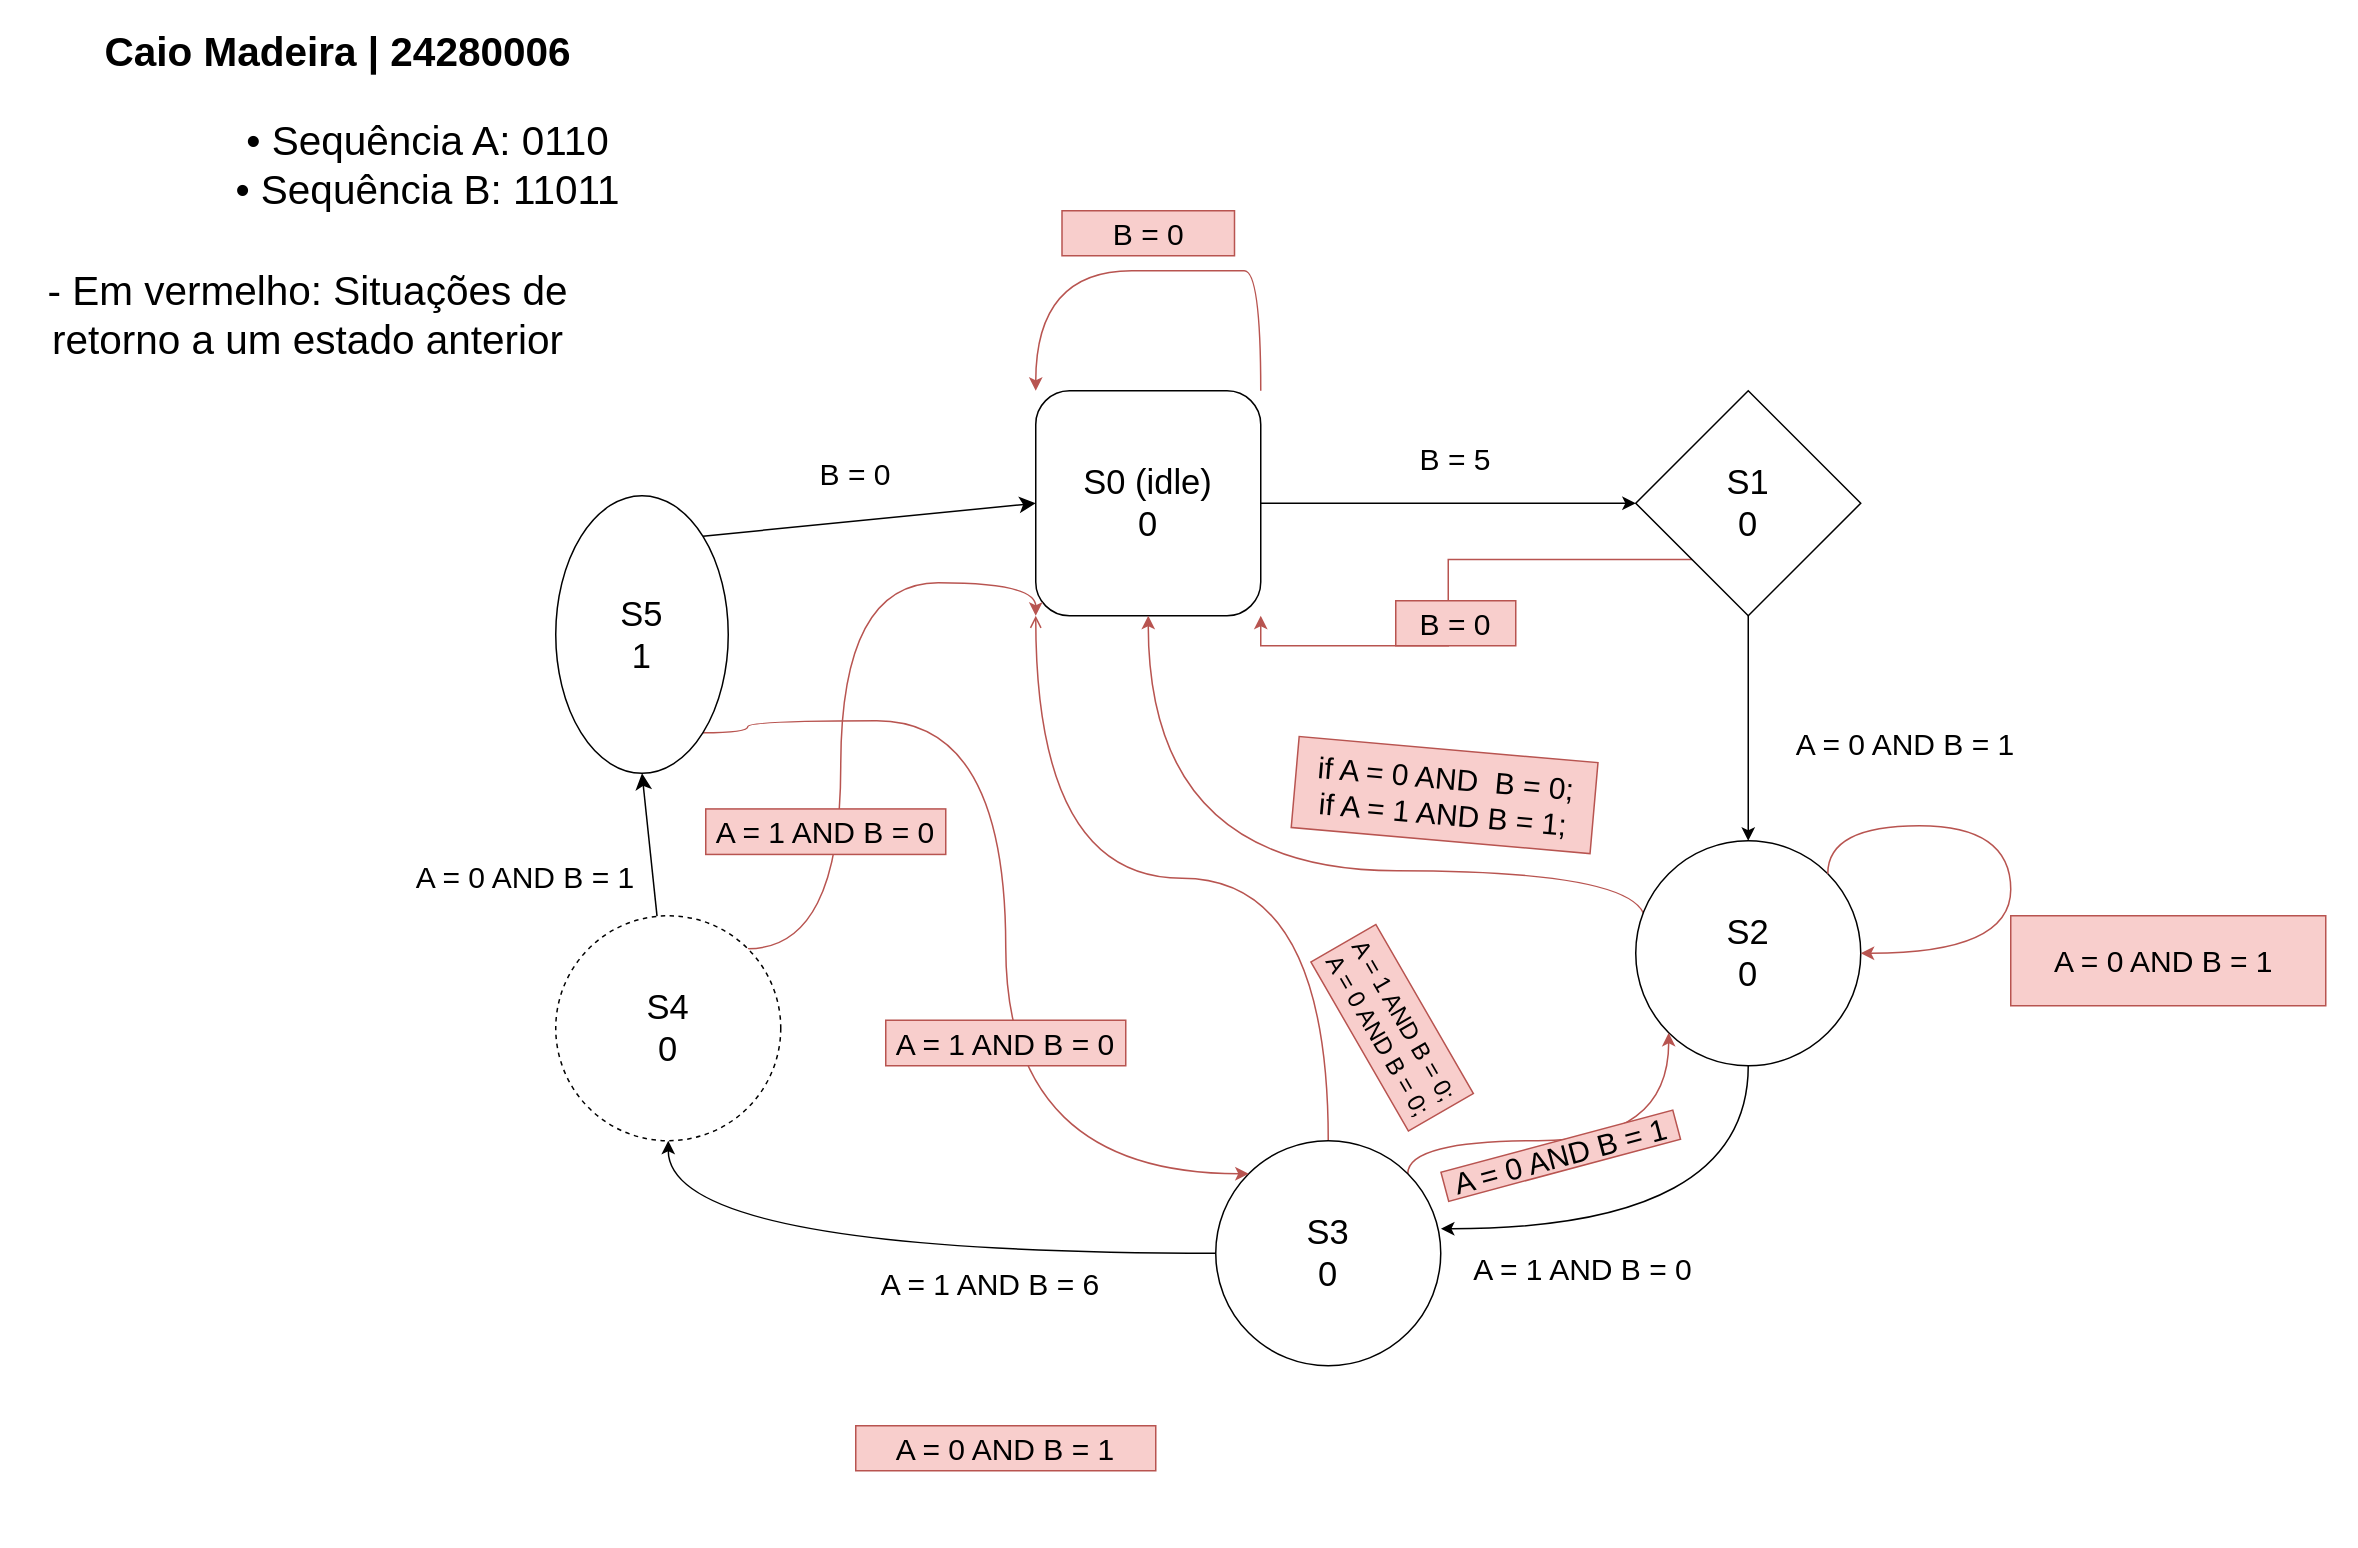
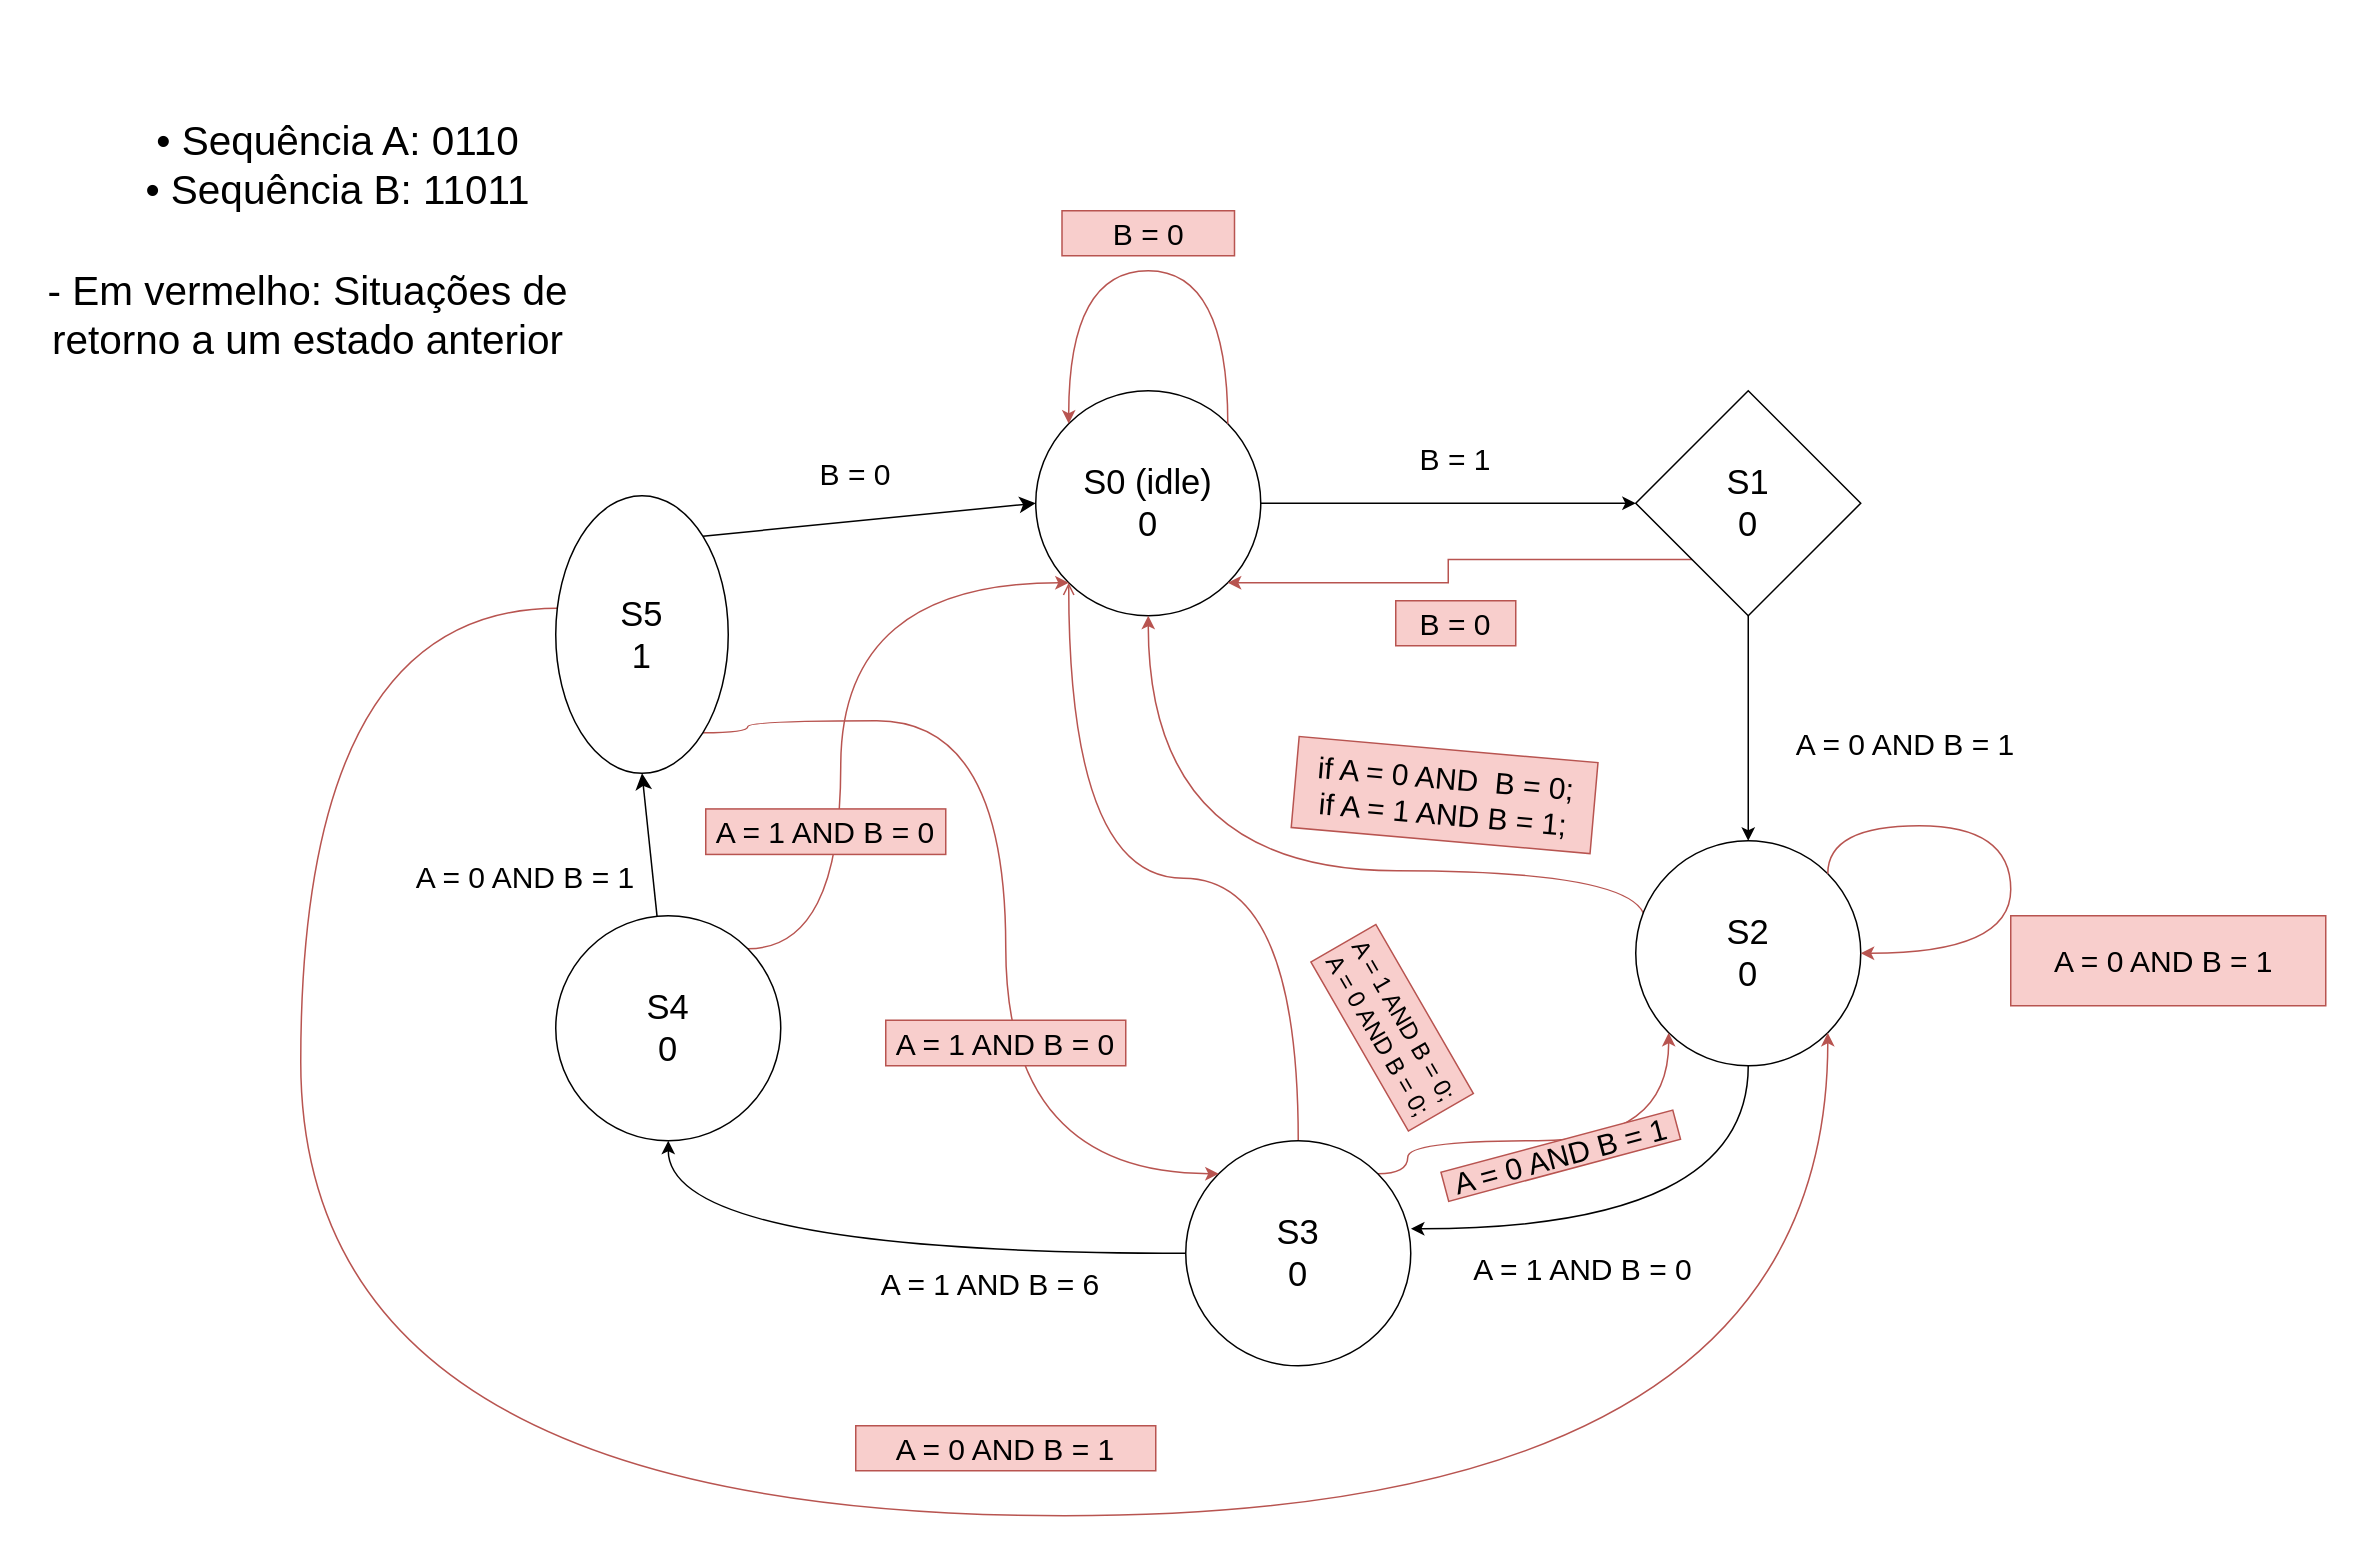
node "Caio Madeira | 24280006": removed
node "• Sequência A: 0110 • Sequência B: 11011": moved (428, 166) -> (338, 166)
node "B = 5": label "B = 5" -> "B = 1"
node "S0 (idle) 0": shape rounded rectangle -> ellipse
node "S4 0": style dashed -> solid
node "S3 0": moved (1328, 1253) -> (1298, 1253)
edge "S5 1" -> "S2 0": added
